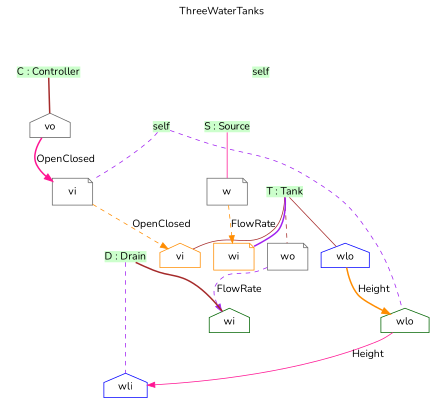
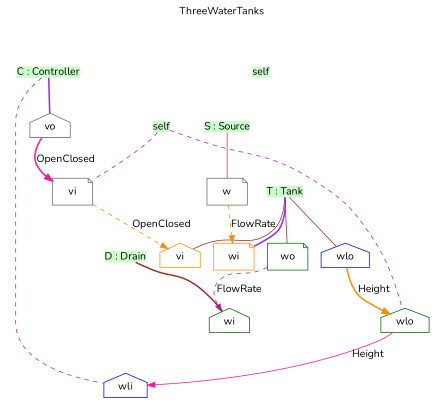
edge "C : Controller" -- "vo": color brown -> purple
edge "T : Tank" -- "wo": style dashed -> solid
node "wo": color gray40 -> darkgreen
edge "D : Drain" -- "wli": now "C : Controller" -- "wli"
